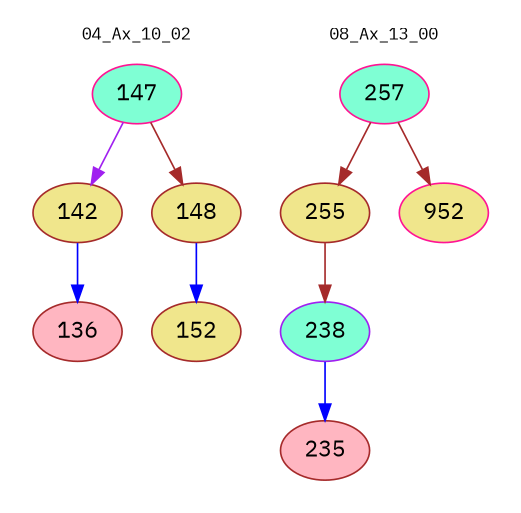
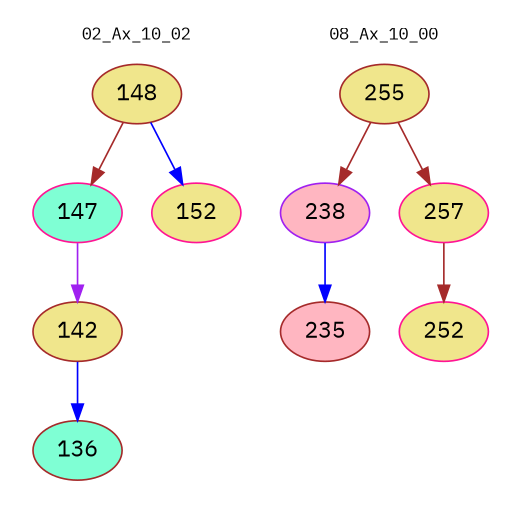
cluster "04_Ax_10_02": label "04_Ax_10_02" -> "02_Ax_10_02"
cluster "08_Ax_13_00": label "08_Ax_13_00" -> "08_Ax_10_00"
node "257": fillcolor aquamarine -> khaki
edge "147" -> "148": reversed
edge "257" -> "255": reversed
node "952": label "952" -> "252"
node "136": fillcolor lightpink -> aquamarine
node "152": color brown -> deeppink
node "238": fillcolor aquamarine -> lightpink
